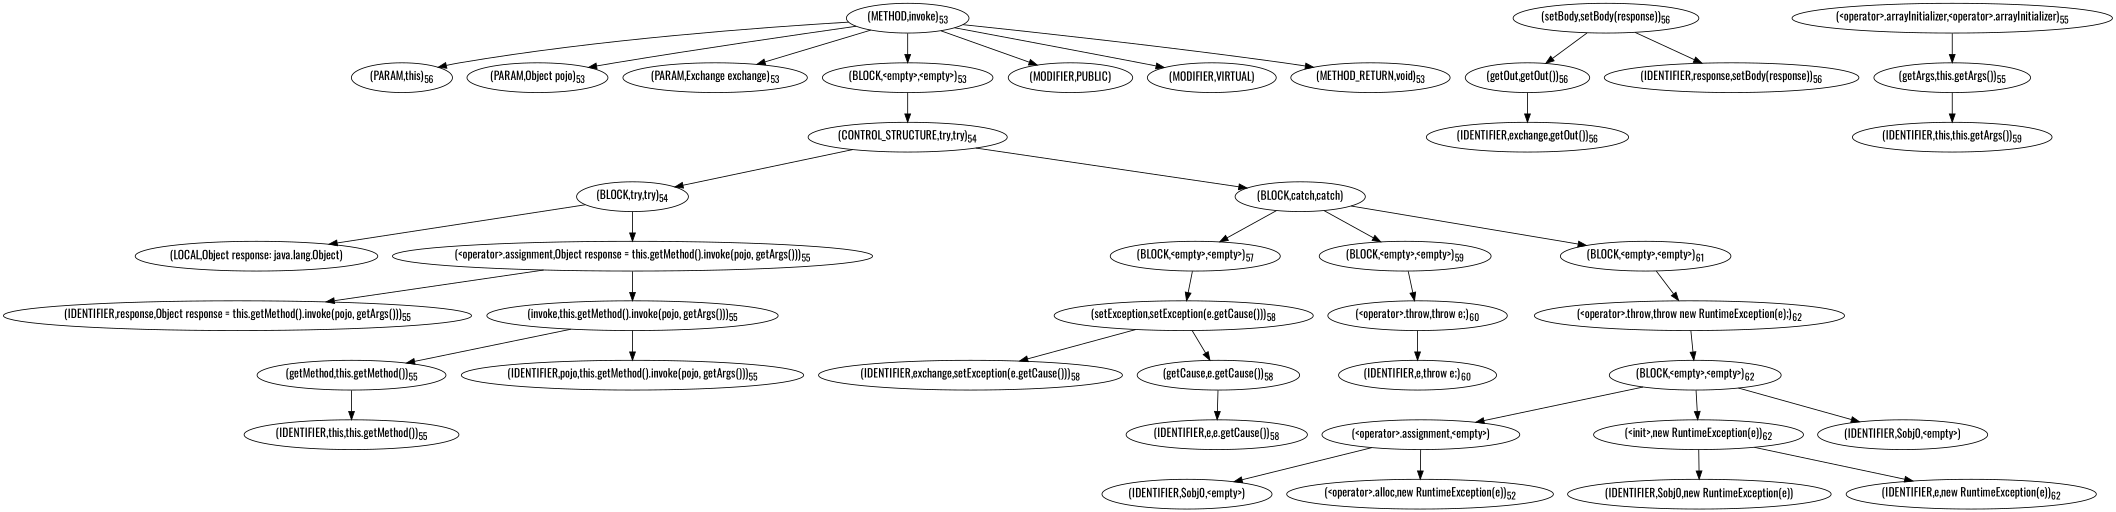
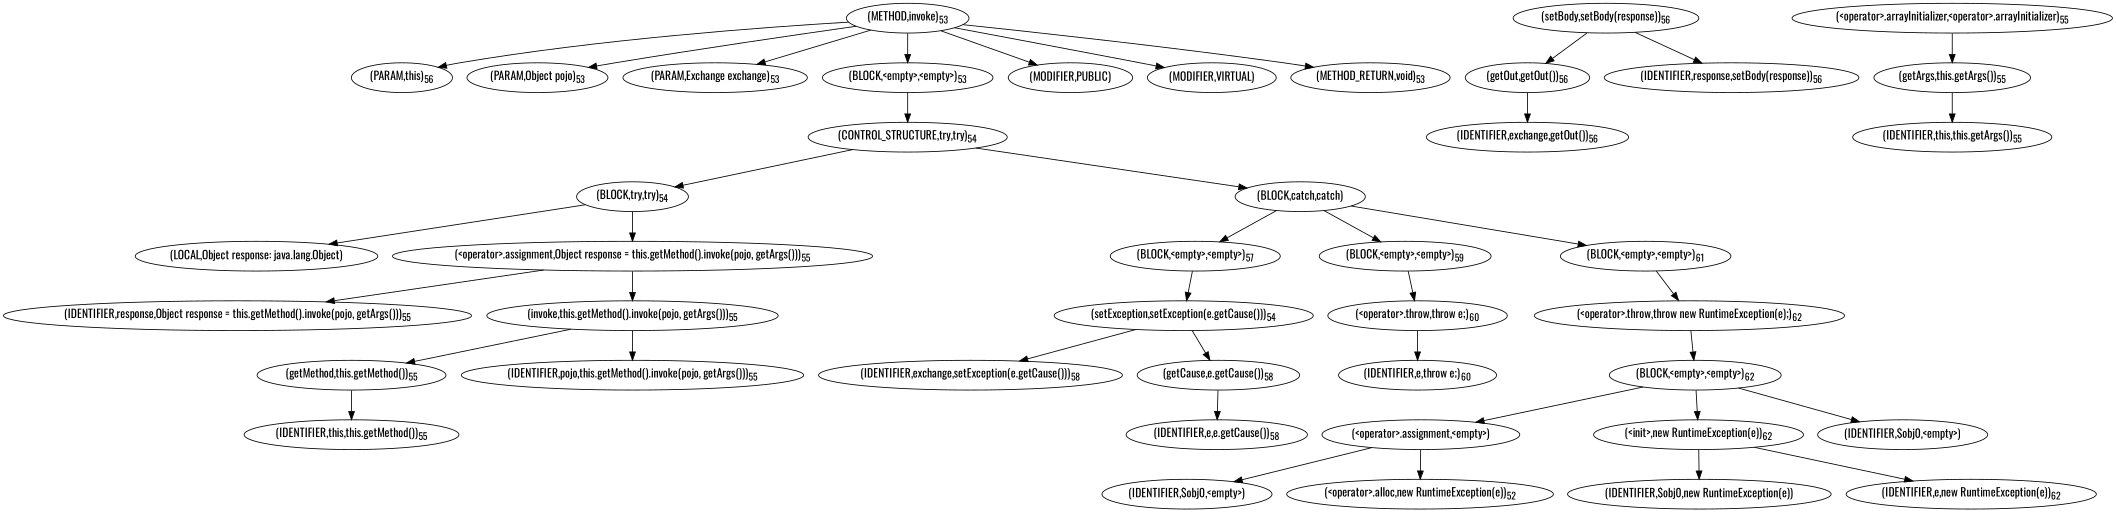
node "(IDENTIFIER,this,this.getArgs())": text "59" -> "55"
node "(setException,setException(e.getCause()))": text "58" -> "54"
